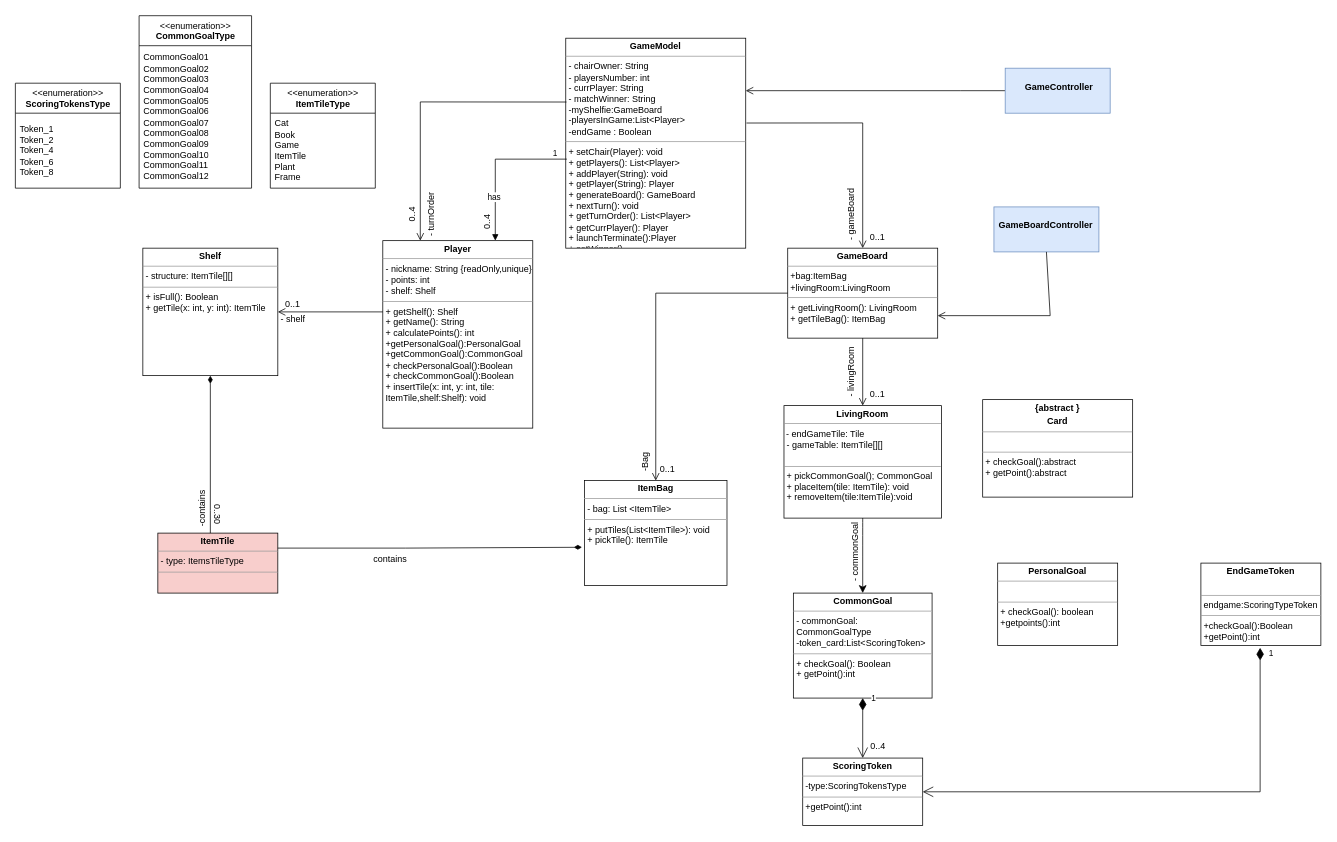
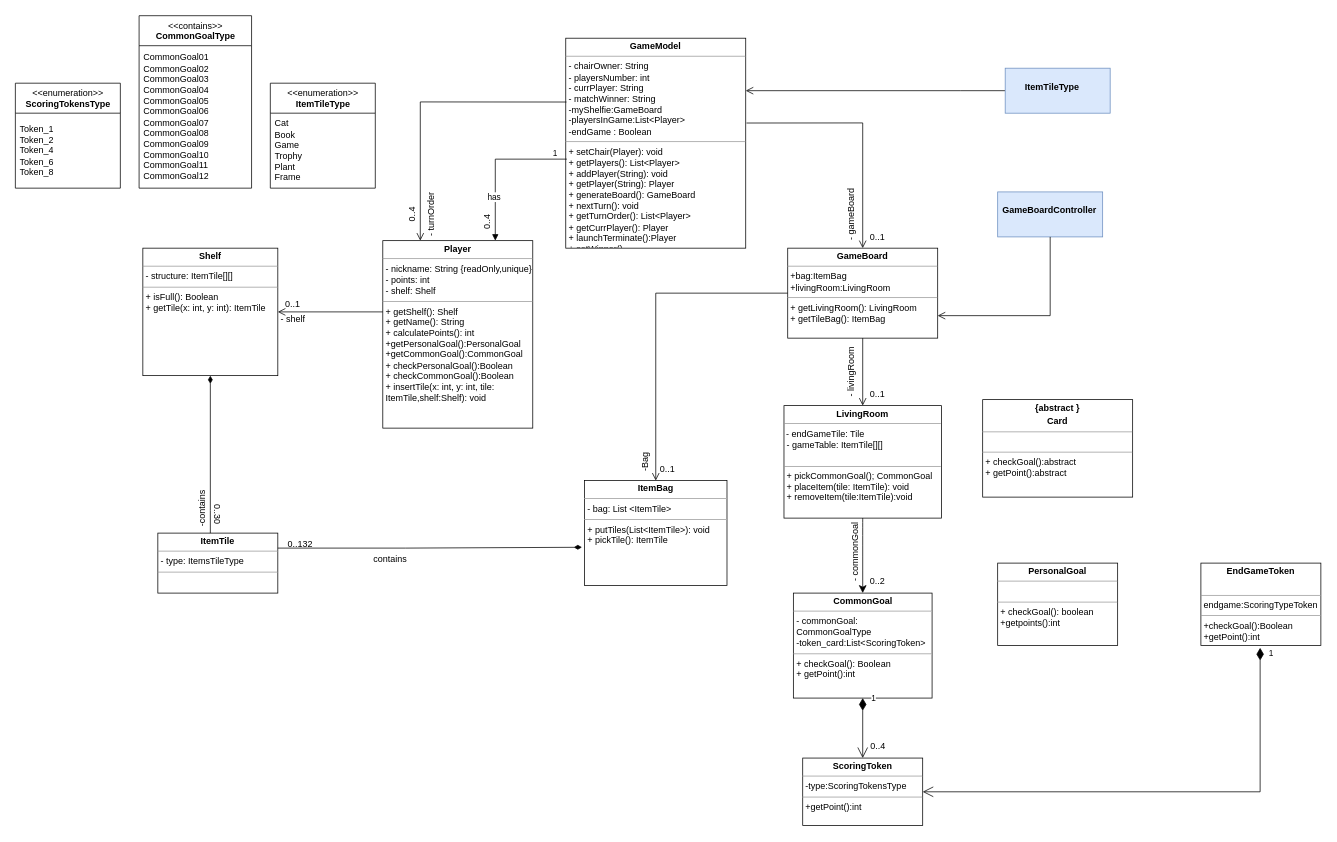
node "<<enumeration>> CommonGoalType": label "<<enumeration>> CommonGoalType" -> "<<contains>> CommonGoalType"
node "GameController": label "GameController" -> "ItemTileType"
node "Cat Book Game ItemTile Plant Frame": label "Cat Book Game ItemTile Plant Frame" -> "Cat Book Game Trophy Plant Frame"
node "GameBoardController": moved (1047, 229) -> (1050, 214)
node "0..132": added
node "ItemTile - type: ItemsTileType": fillcolor #f8cecc -> #ffffff
node "0..2": added
